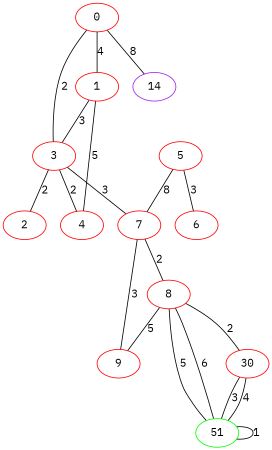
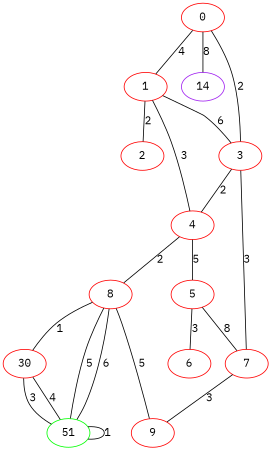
edge "1" -- "3": label "3" -> "6"
edge "1" -- "4": label "5" -> "3"
edge "3" -- "2": now "1" -- "2"
edge "7" -- "8": now "4" -- "8"
edge "4" -- "5": added, label "5"
edge "8" -- "30": label "2" -> "1"
